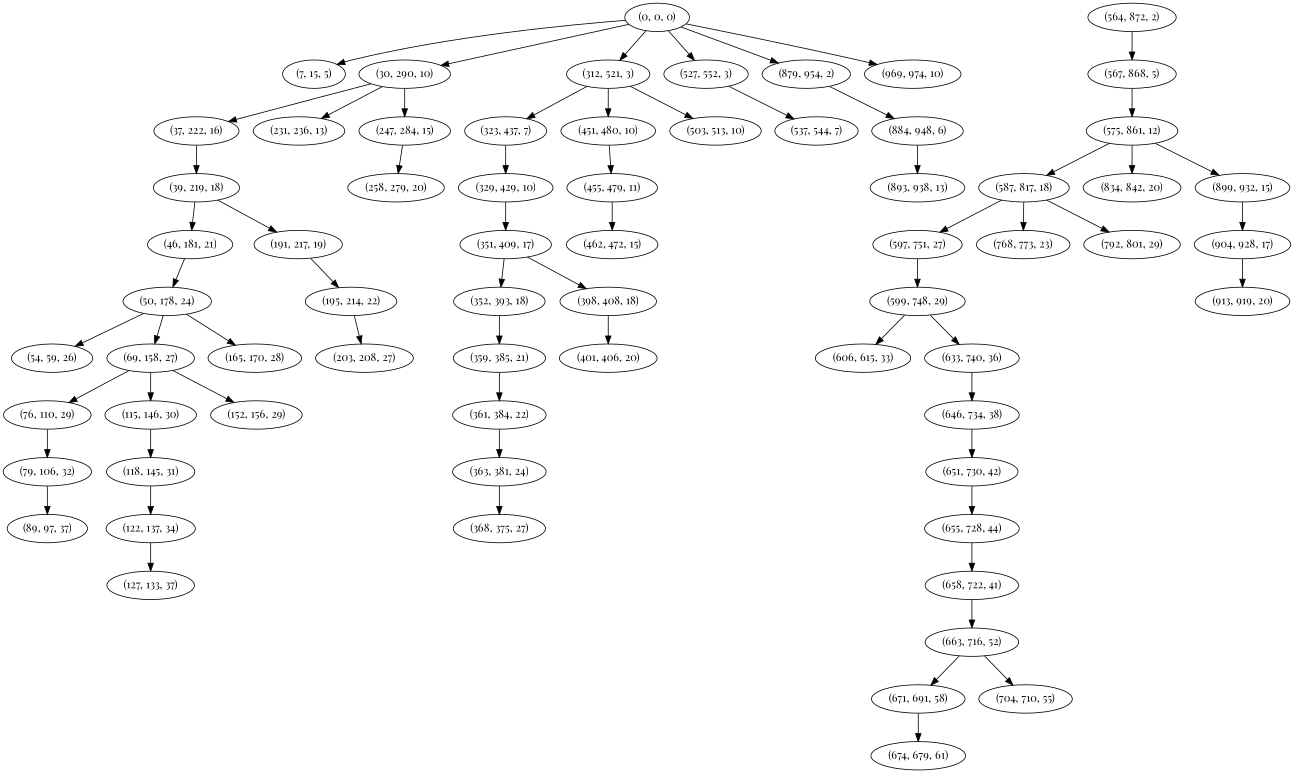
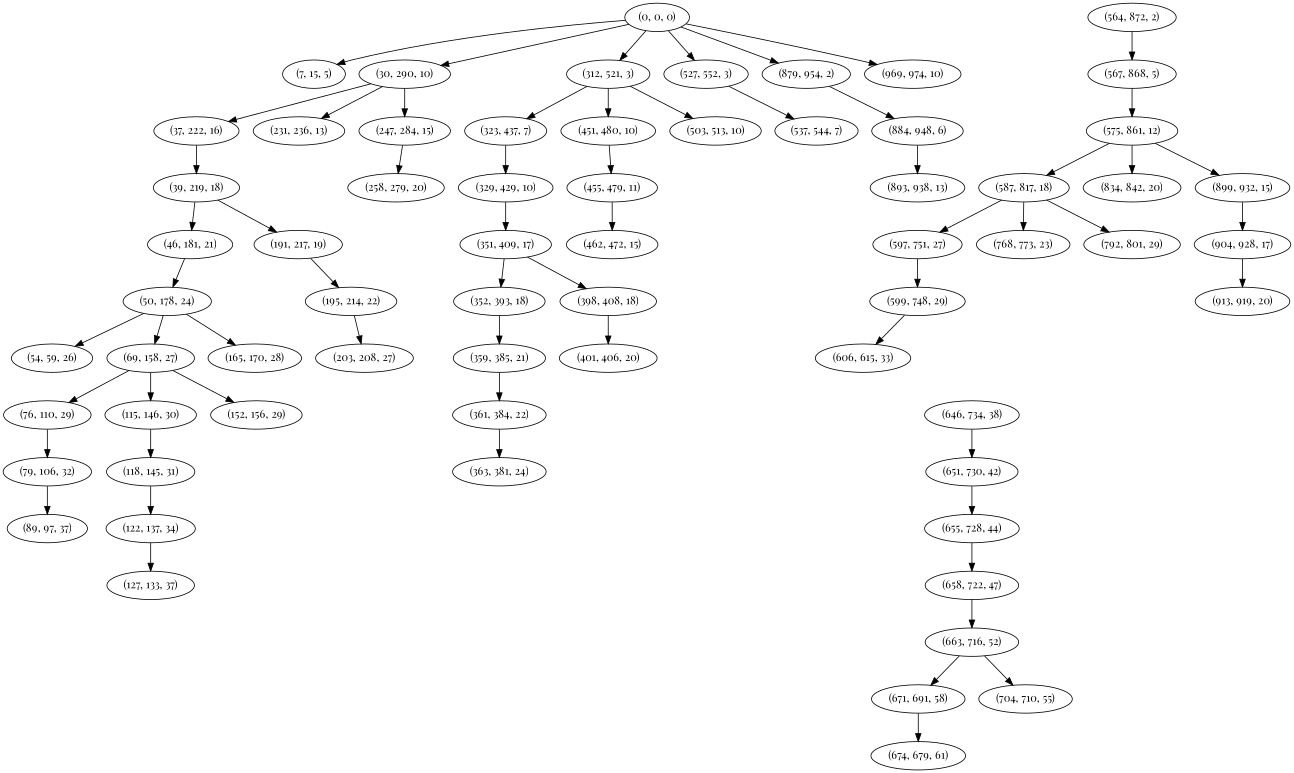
node "(633, 740, 36)": removed
node "(368, 375, 27)": removed
node "(658, 722, 41)": label "(658, 722, 41)" -> "(658, 722, 47)"
